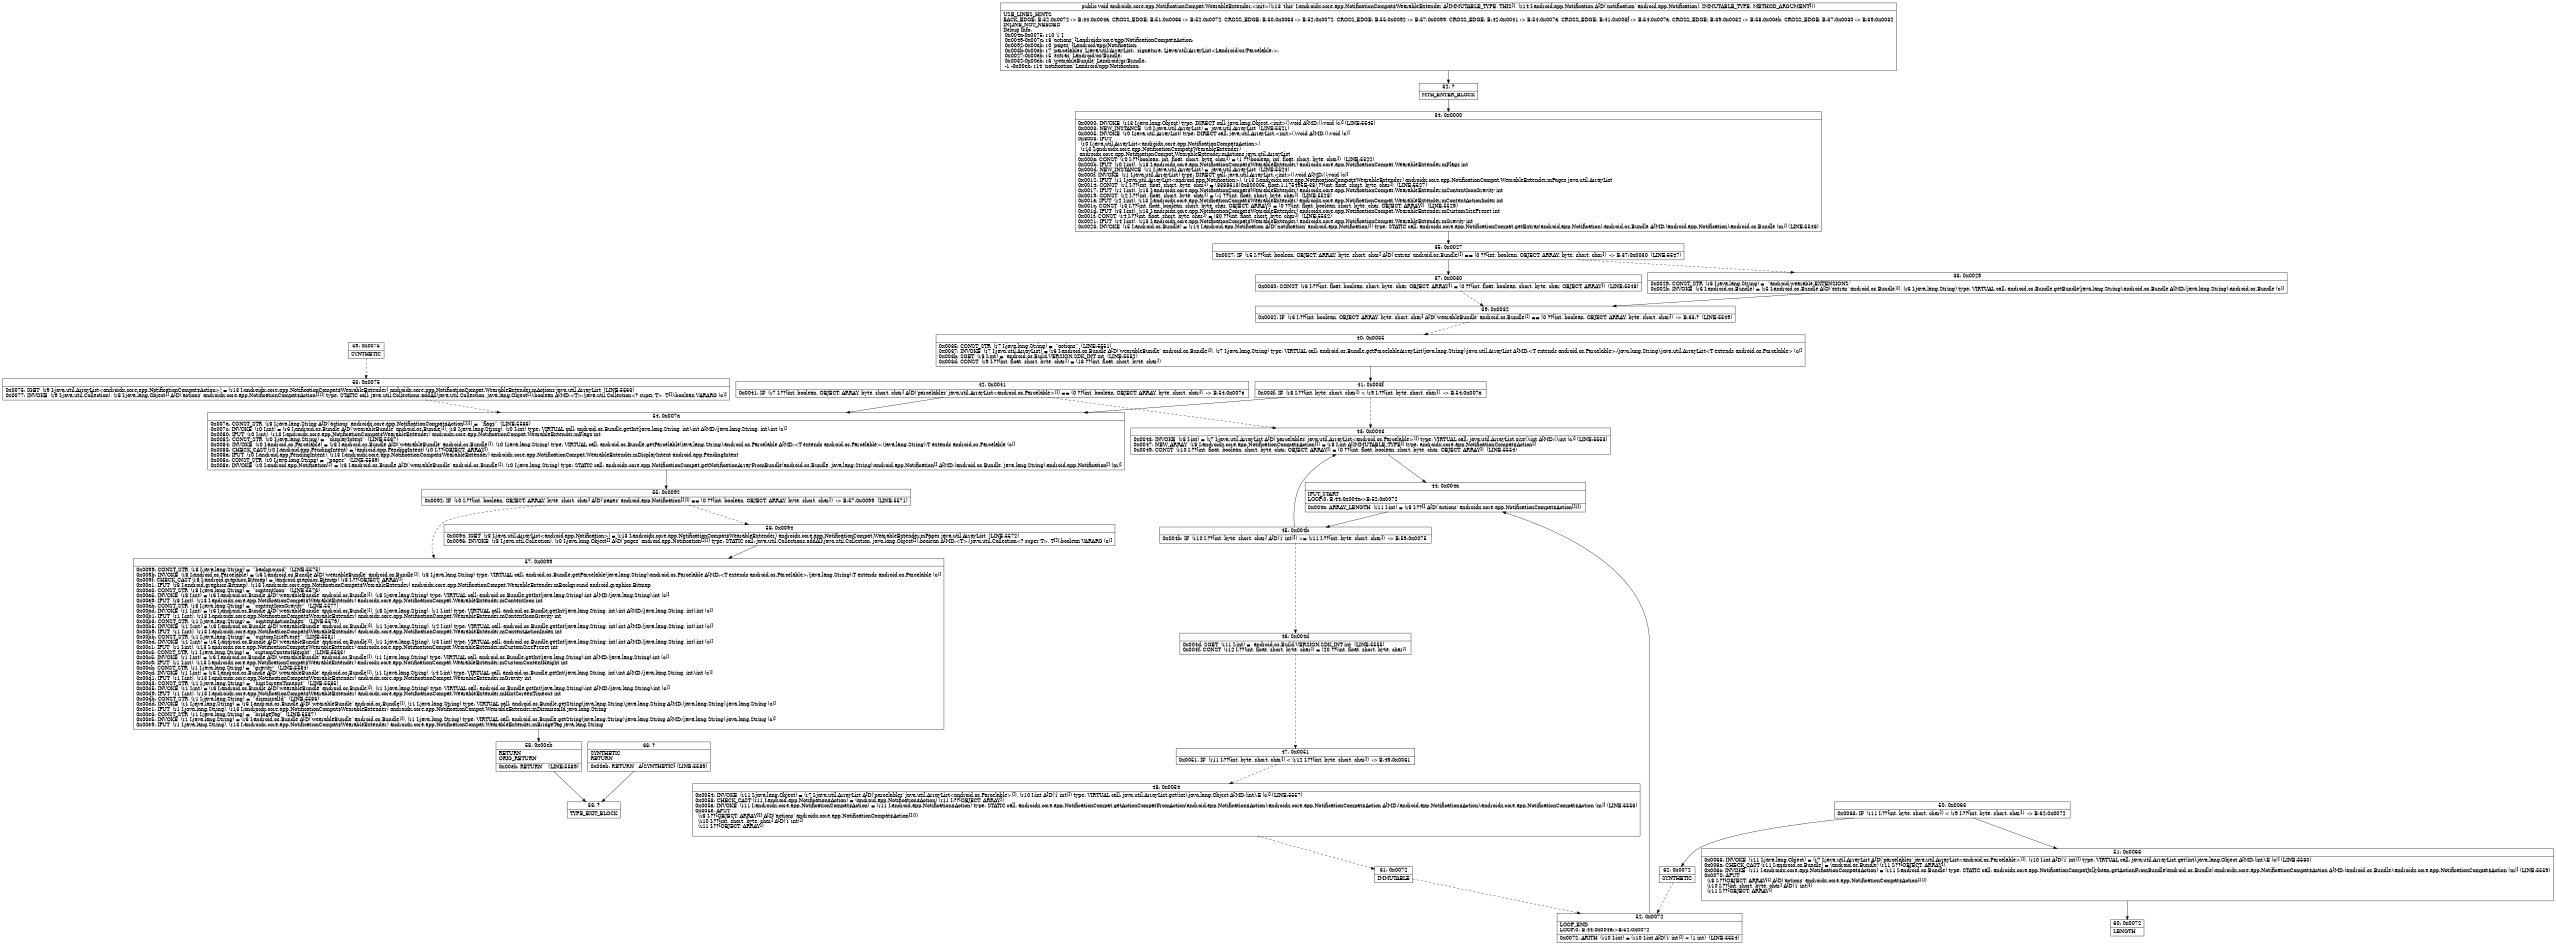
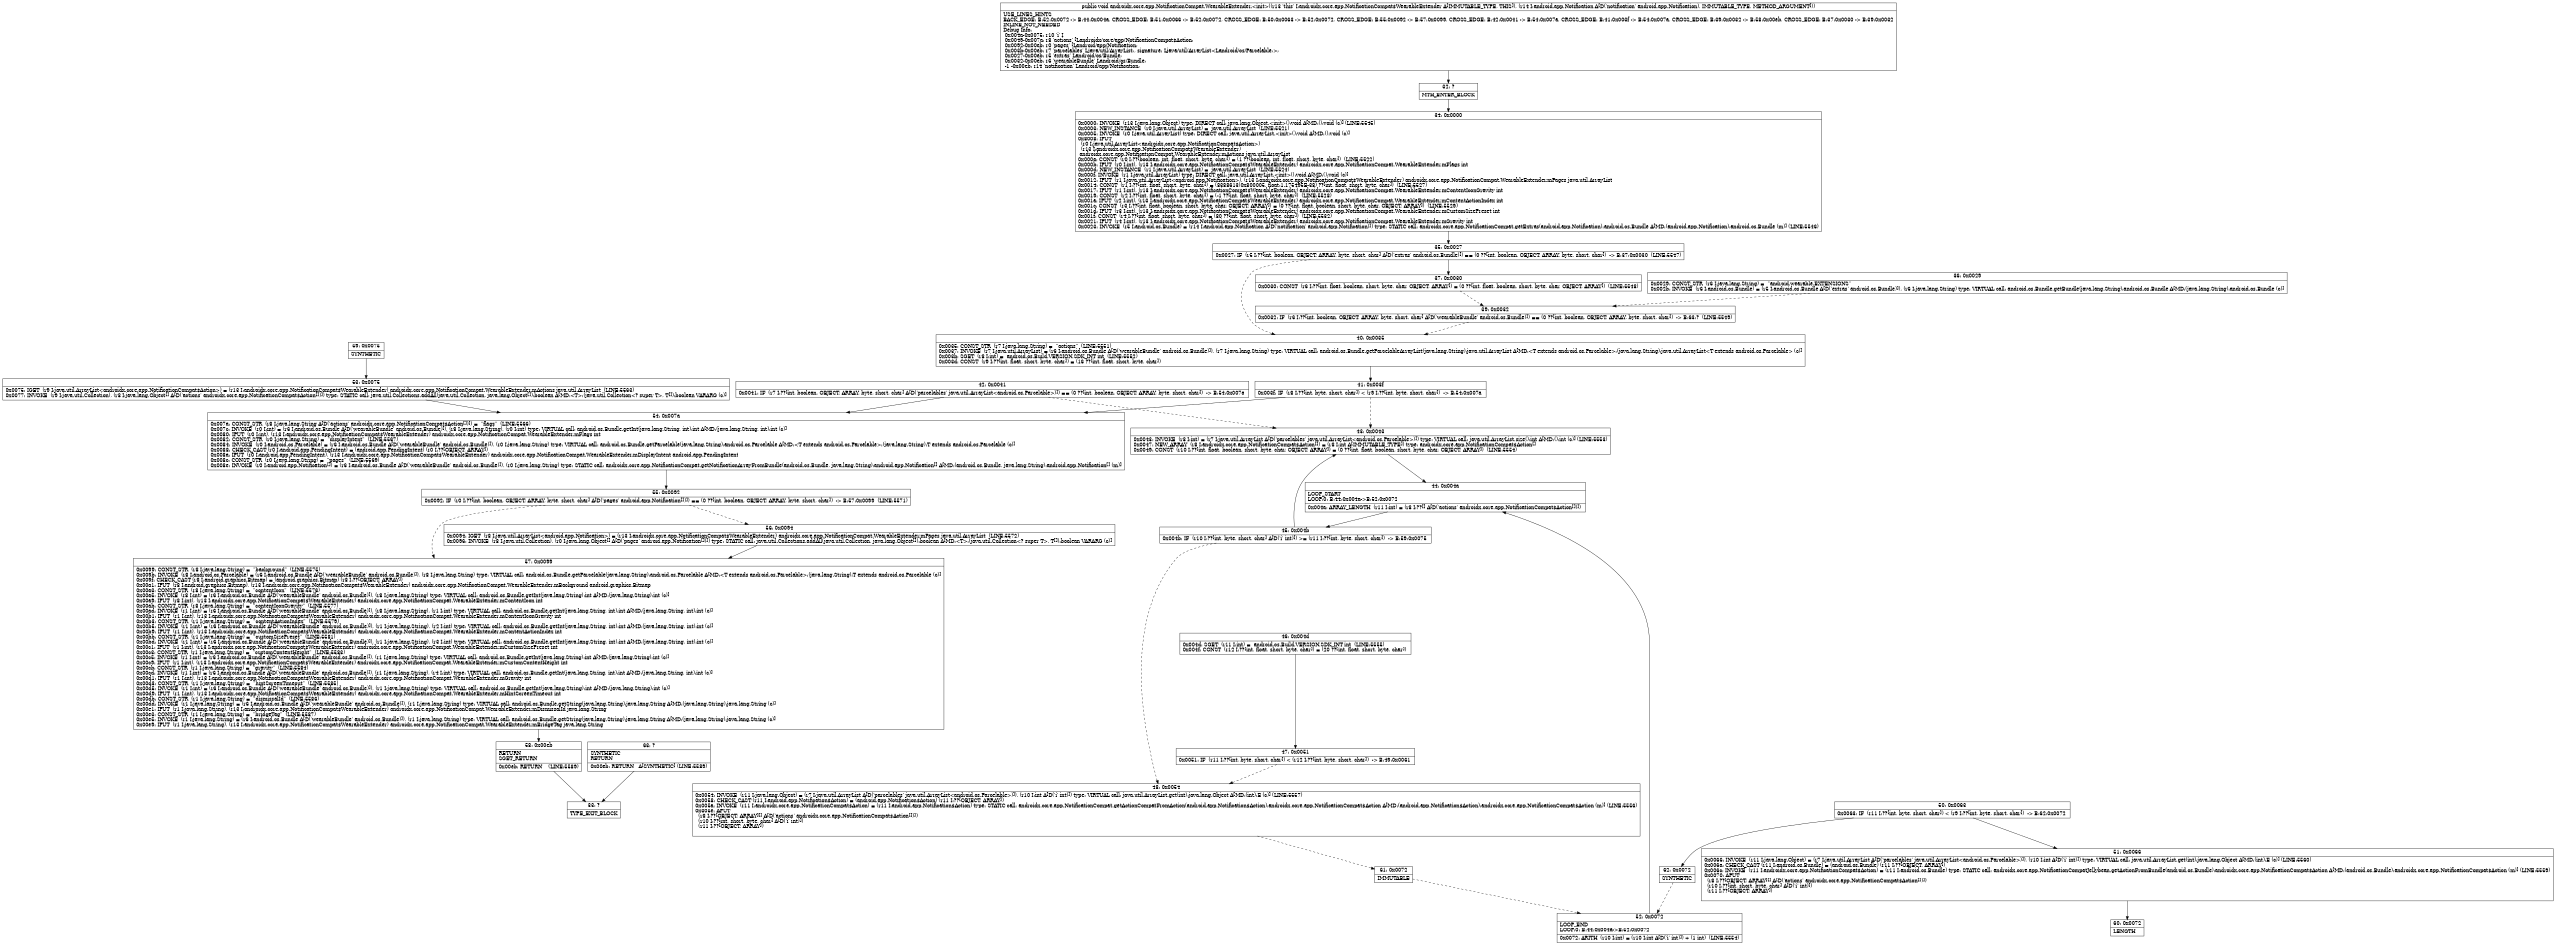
edge "35: 0x0027" -> "36: 0x0029": now "35: 0x0027" -> "40: 0x0035"
edge "36: 0x0029" -> "39: 0x0032": style solid -> dashed
edge "59: 0x0075" -> "53: 0x0075": style dashed -> solid
edge "53: 0x0075" -> "54: 0x007a": style dashed -> solid
node "44: 0x004a": text "IPUT_START" -> "LOOP_START"
edge "45: 0x004b" -> "46: 0x004d": now "45: 0x004b" -> "48: 0x0054"
edge "46: 0x004d" -> "47: 0x0051": style dashed -> solid
node "58: 0x00eb": text "ORIG_RETURN" -> "SGET_RETURN"
